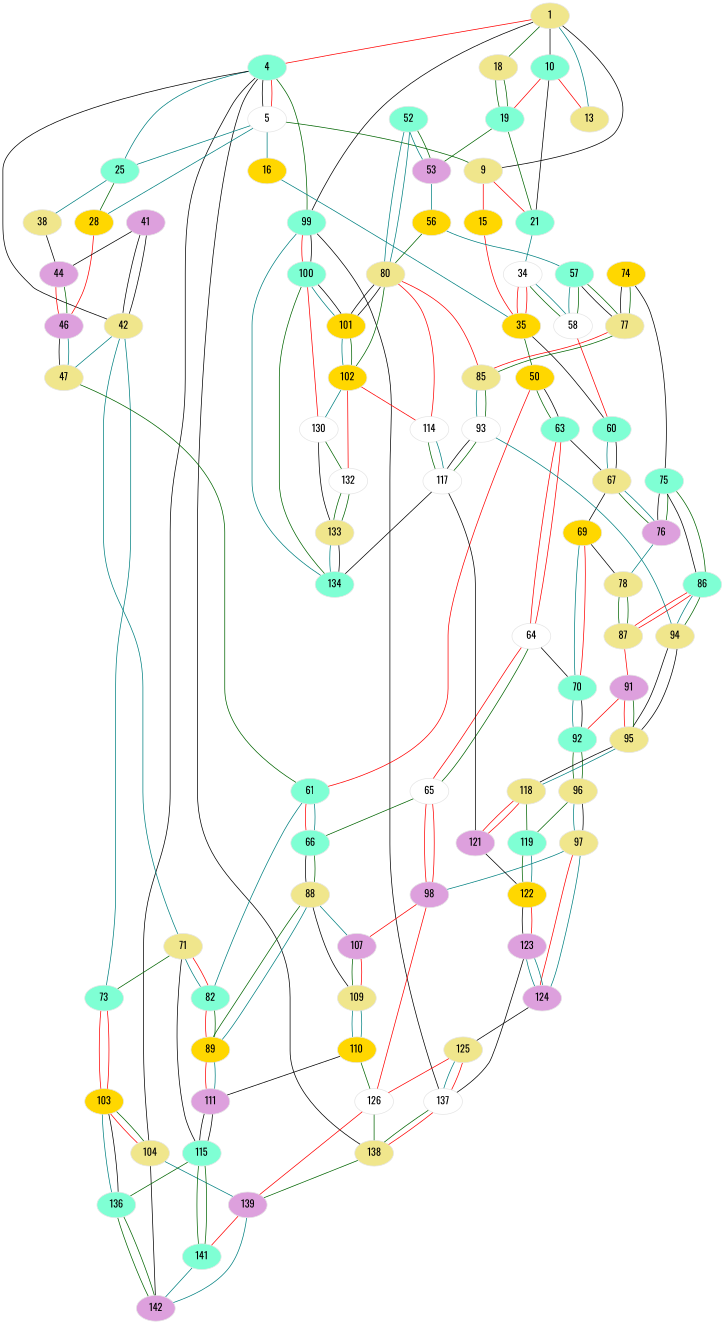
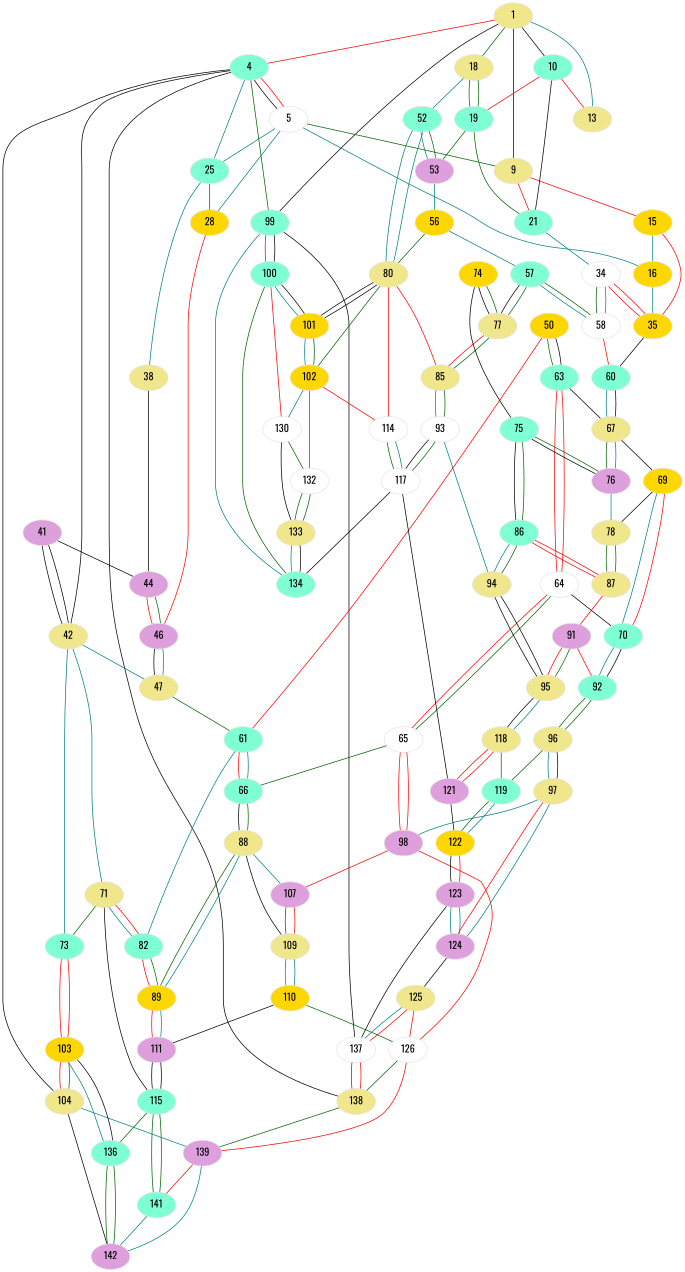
edge "18" -- "52": added
edge "15" -- "16": added
edge "35" -- "50": removed
